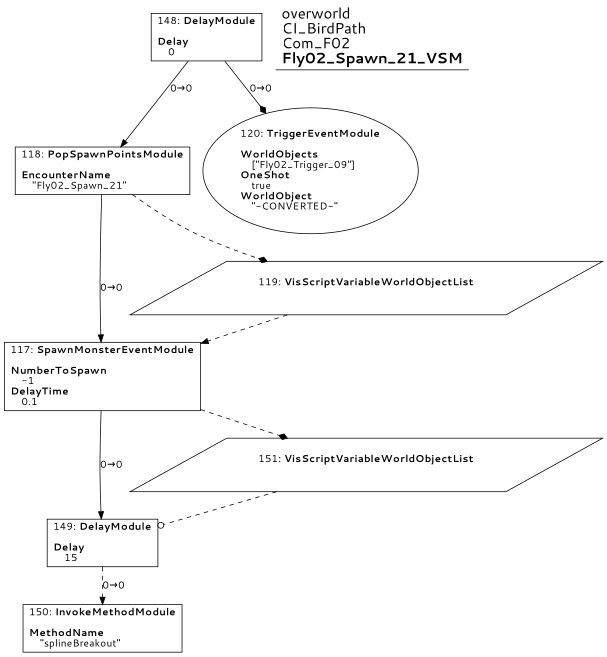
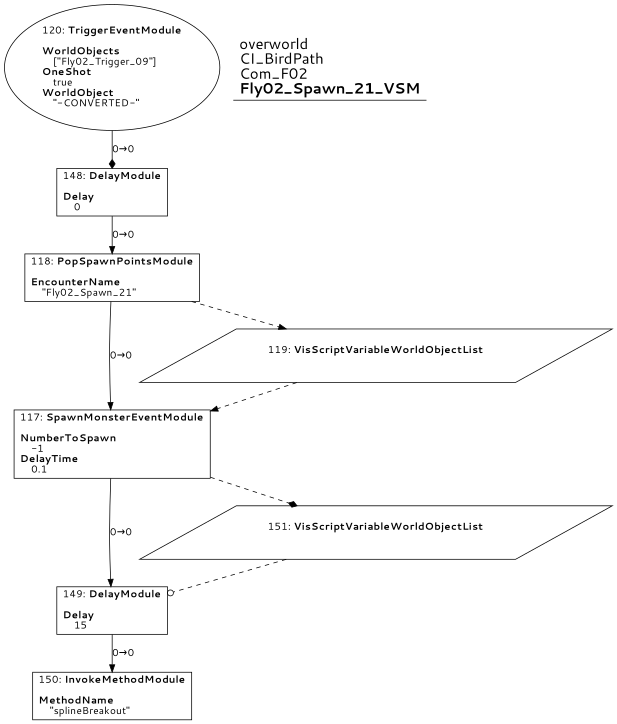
edge "148:" -> "120:": reversed
edge "118:" -> "119:": arrowhead diamond -> normal
edge "149:" -> "150:": style dashed -> solid
